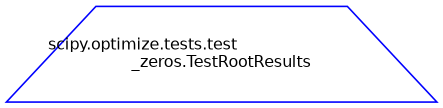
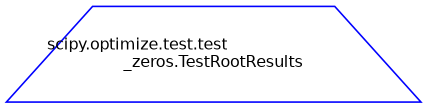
node "scipy.optimize.tests.test _zeros.TestRootResults": label "scipy.optimize.tests.test _zeros.TestRootResults" -> "scipy.optimize.test.test _zeros.TestRootResults"
